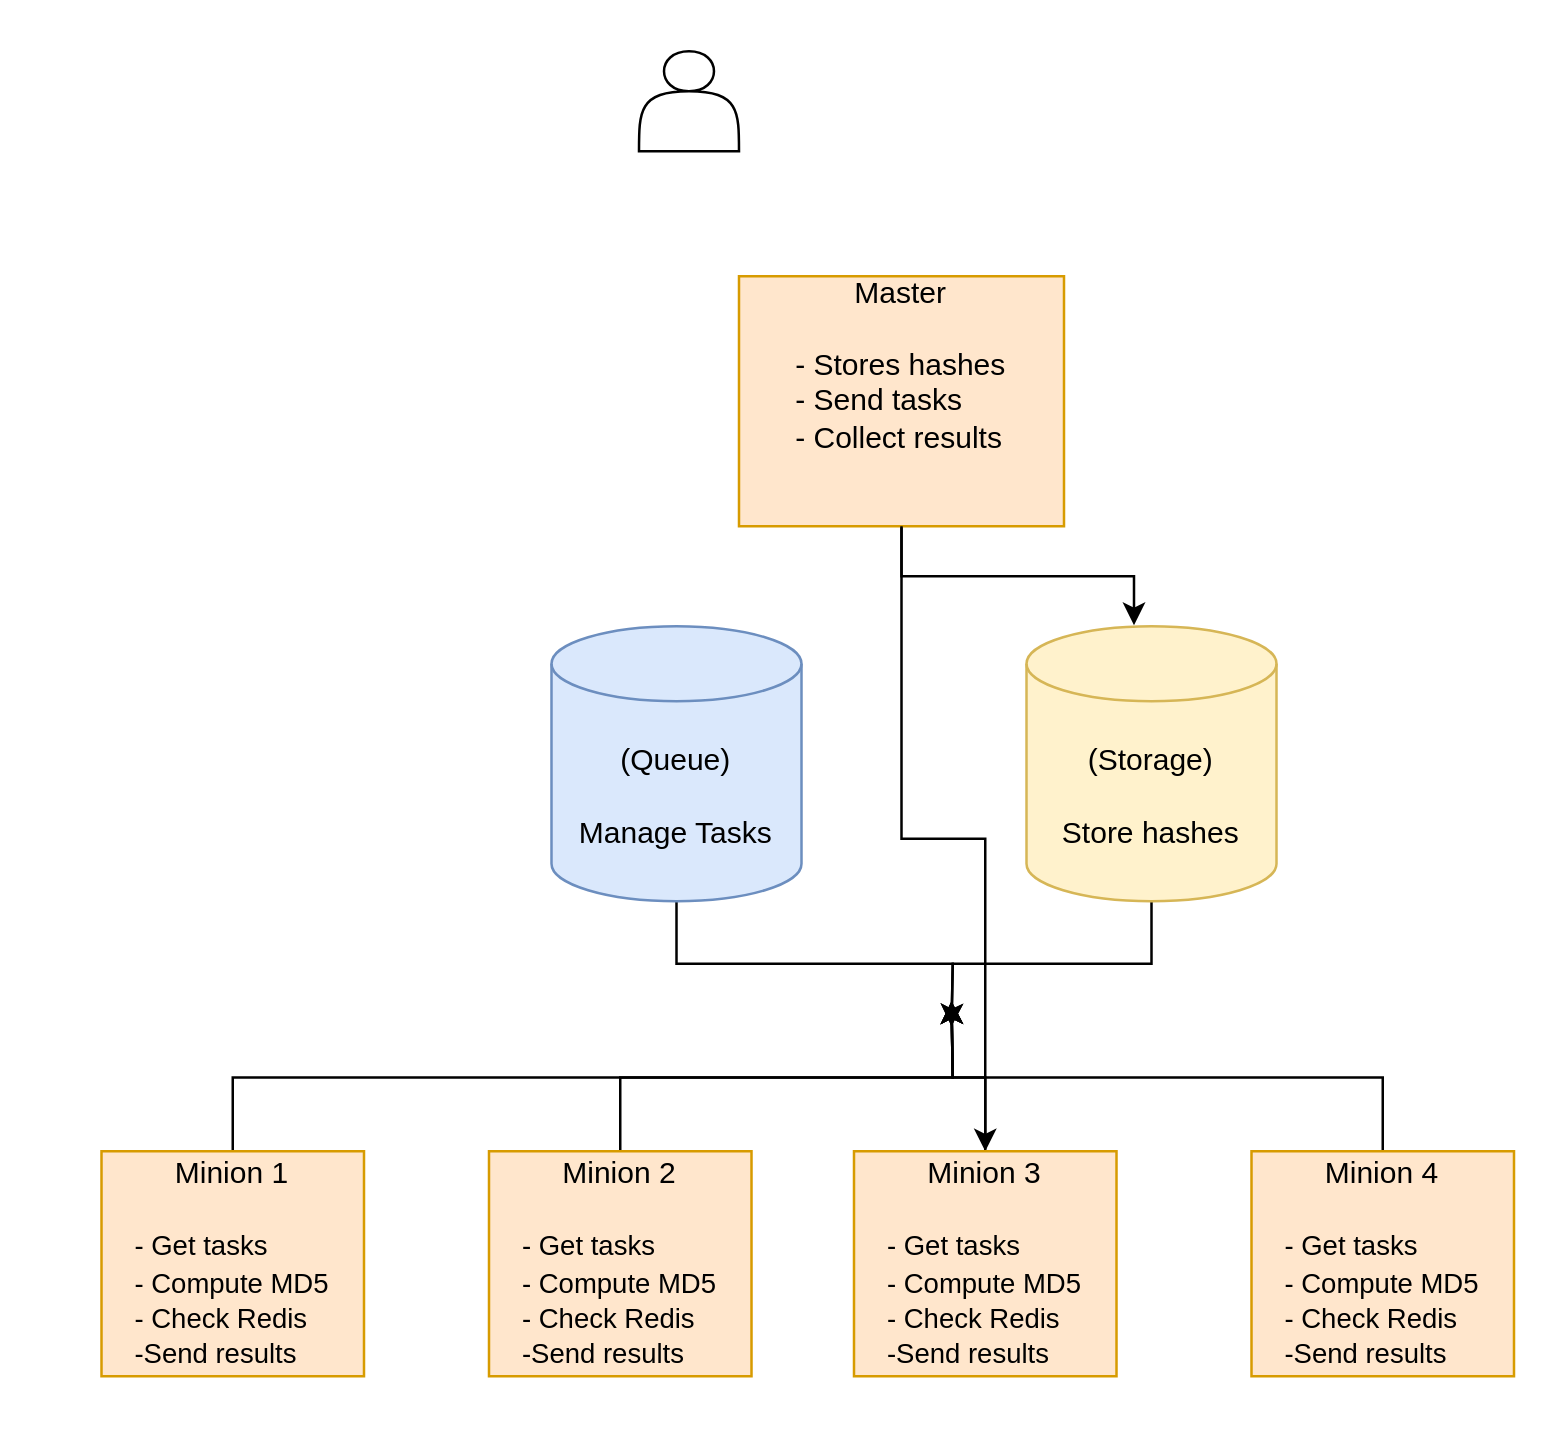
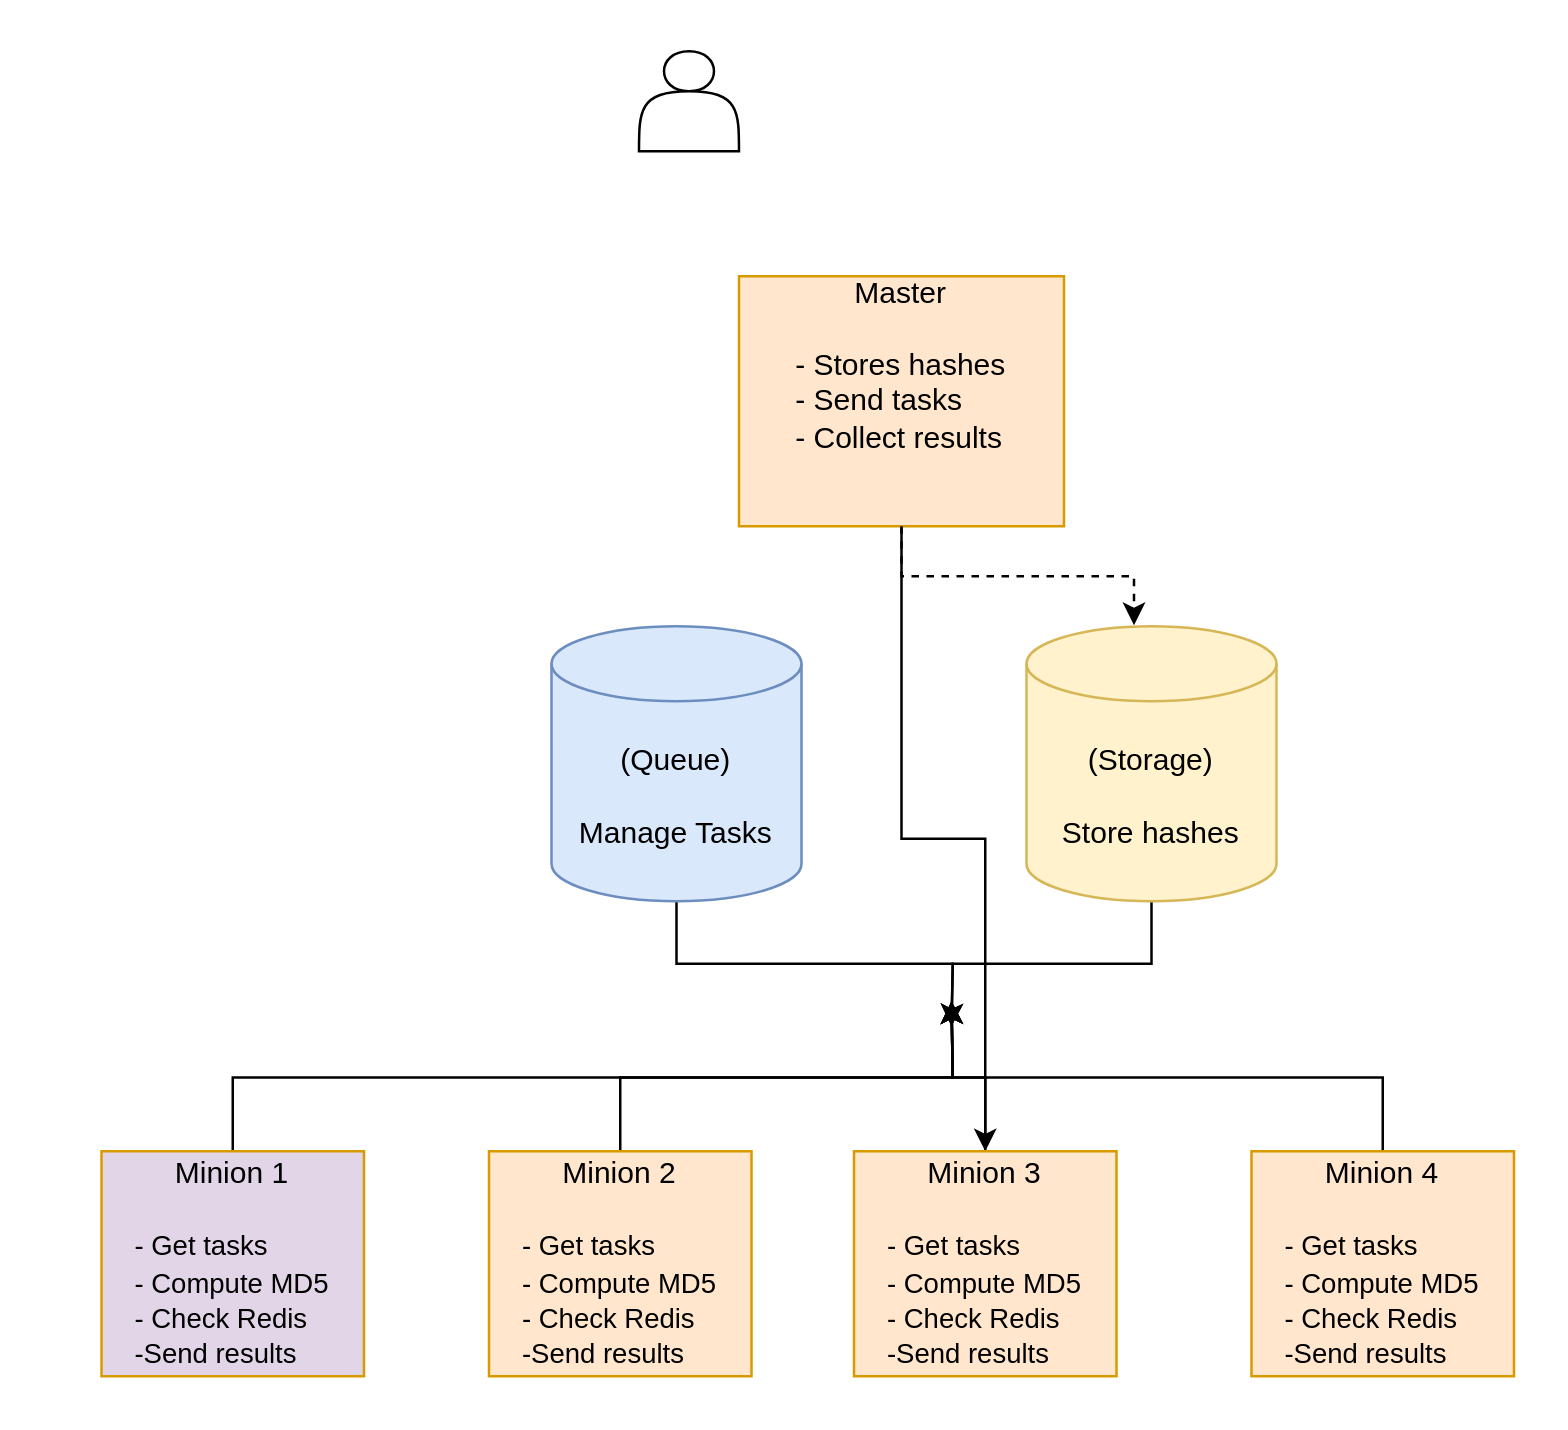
edge "Master - Stores hashes - Send tasks - Collect results" -> "(Storage) Store hashes": style solid -> dashed
node "Minion 1 - Get tasks - Compute MD5 - Check Redis -Send results": fillcolor #ffe6cc -> #e1d5e7
